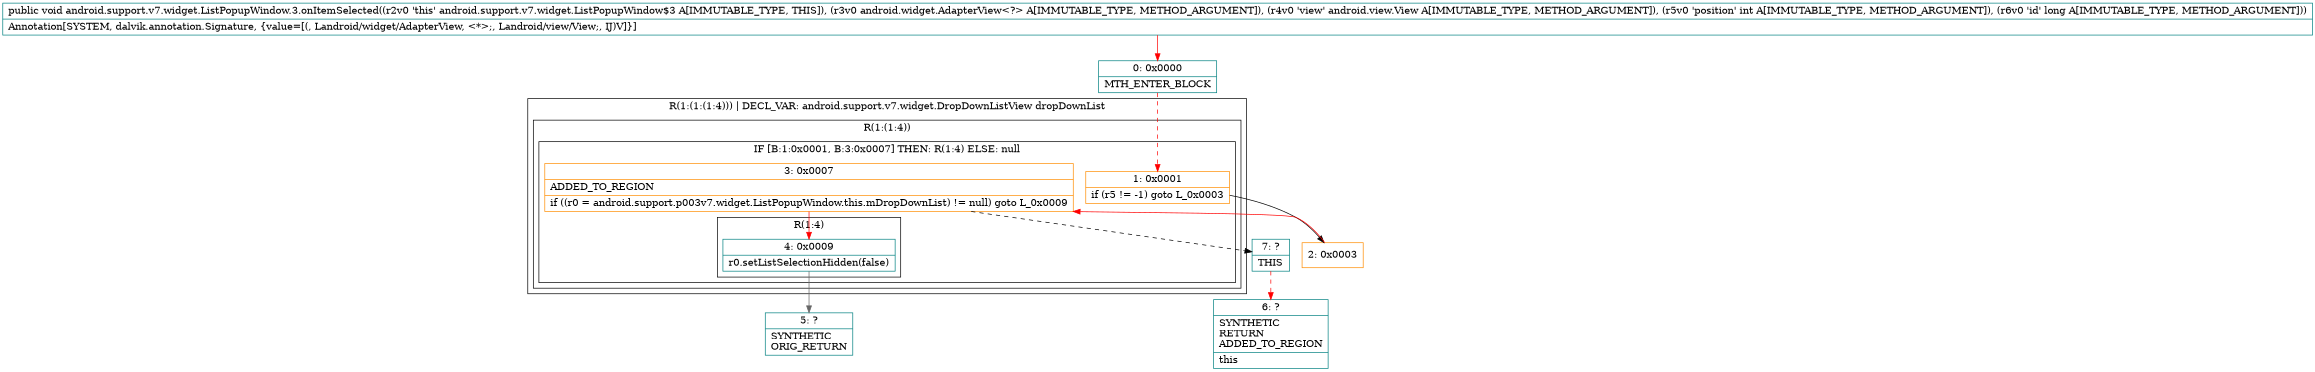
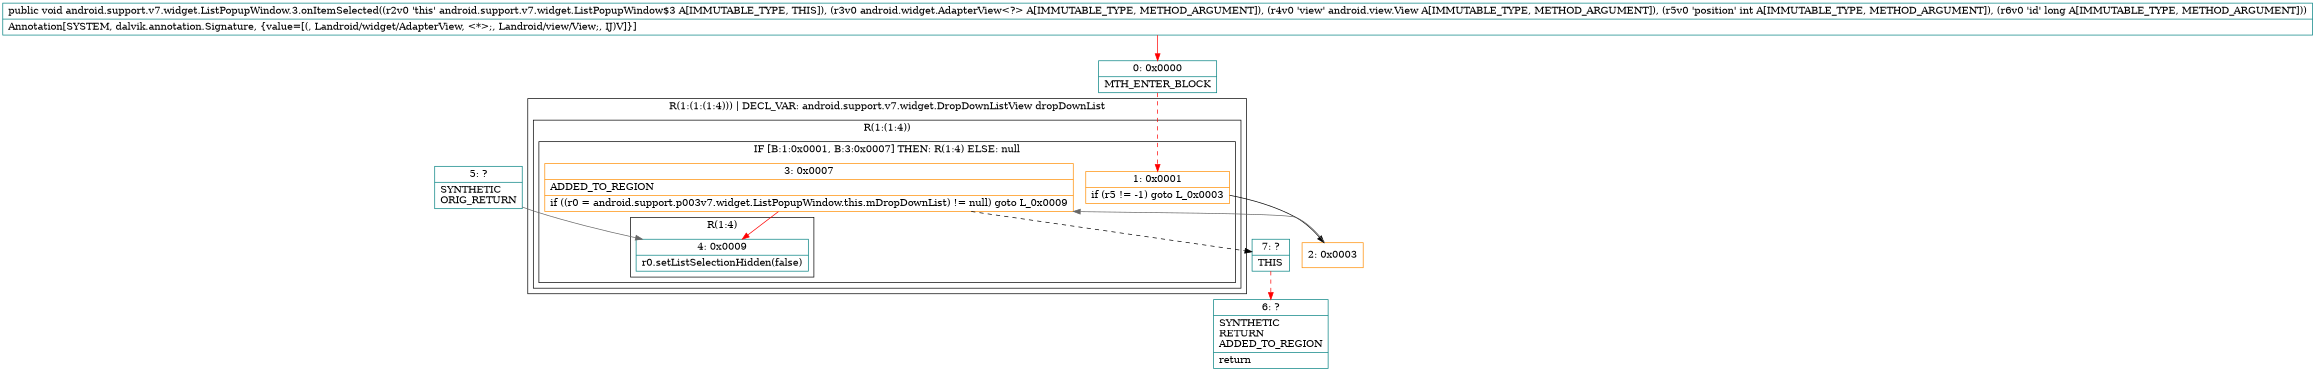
edge "2: 0x0003" -> "3: 0x0007": color red -> gray40
edge "4: 0x0009" -> "5: ?": reversed
node "6: ?": text "this" -> "return"
